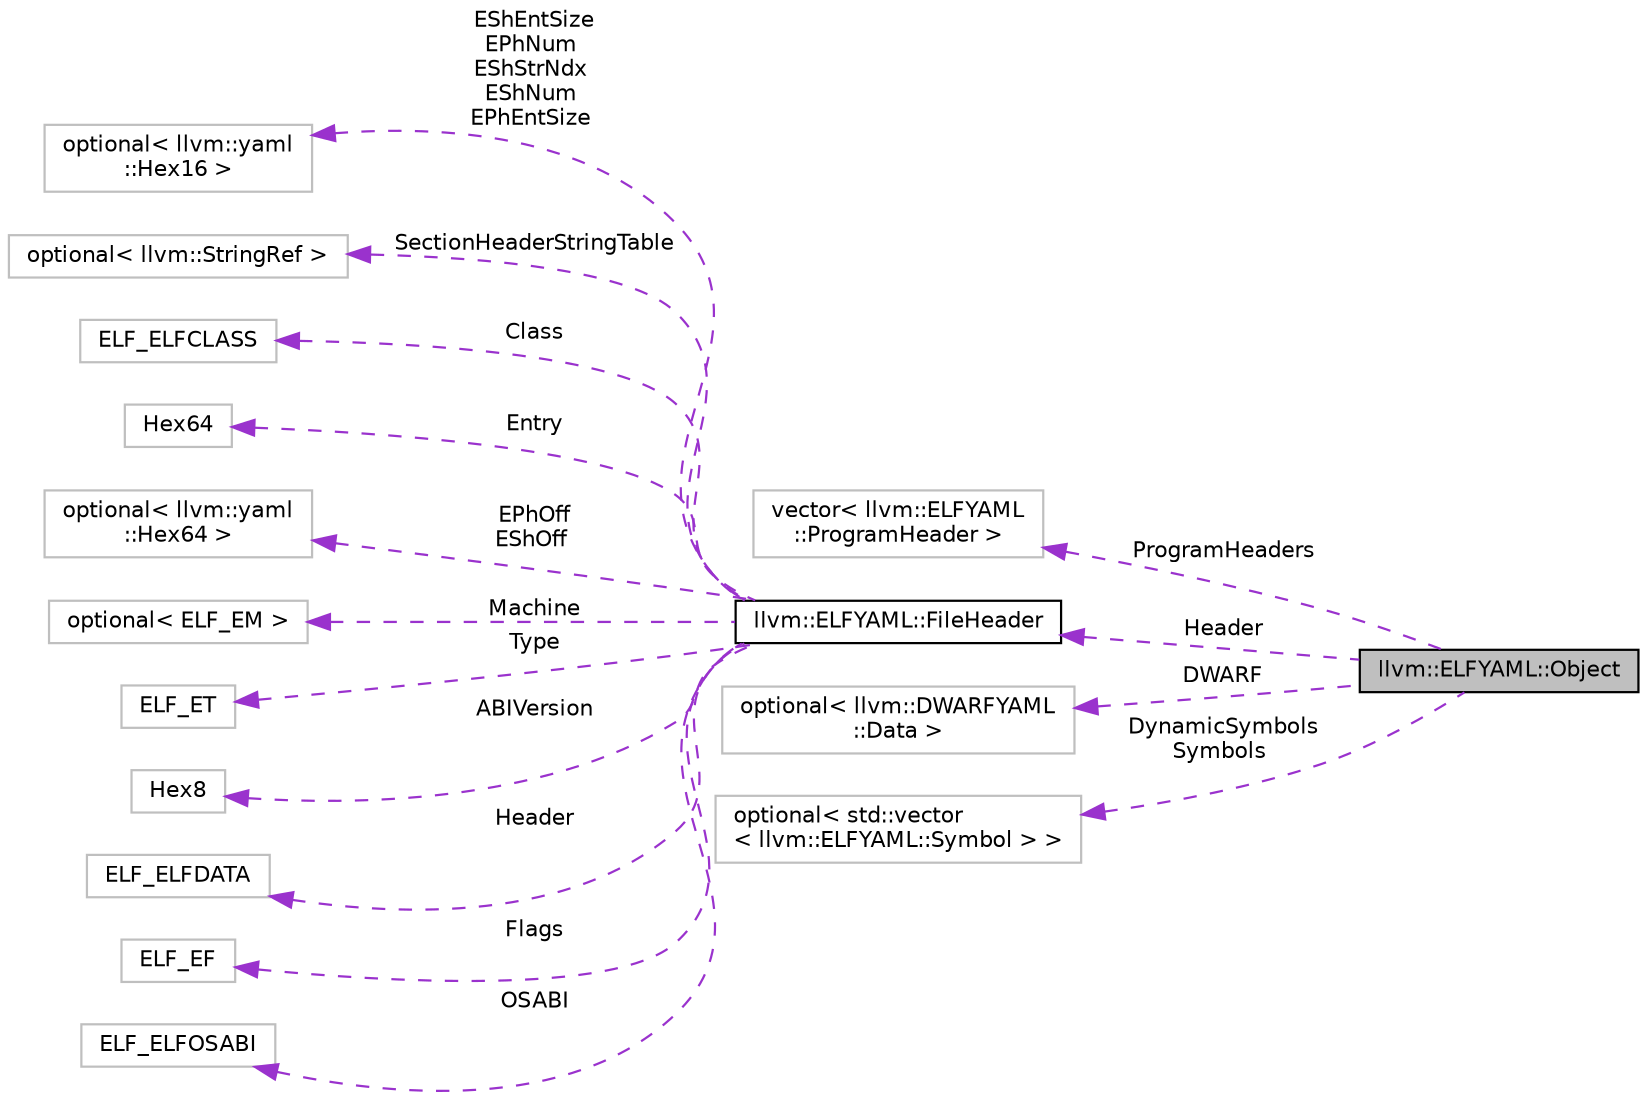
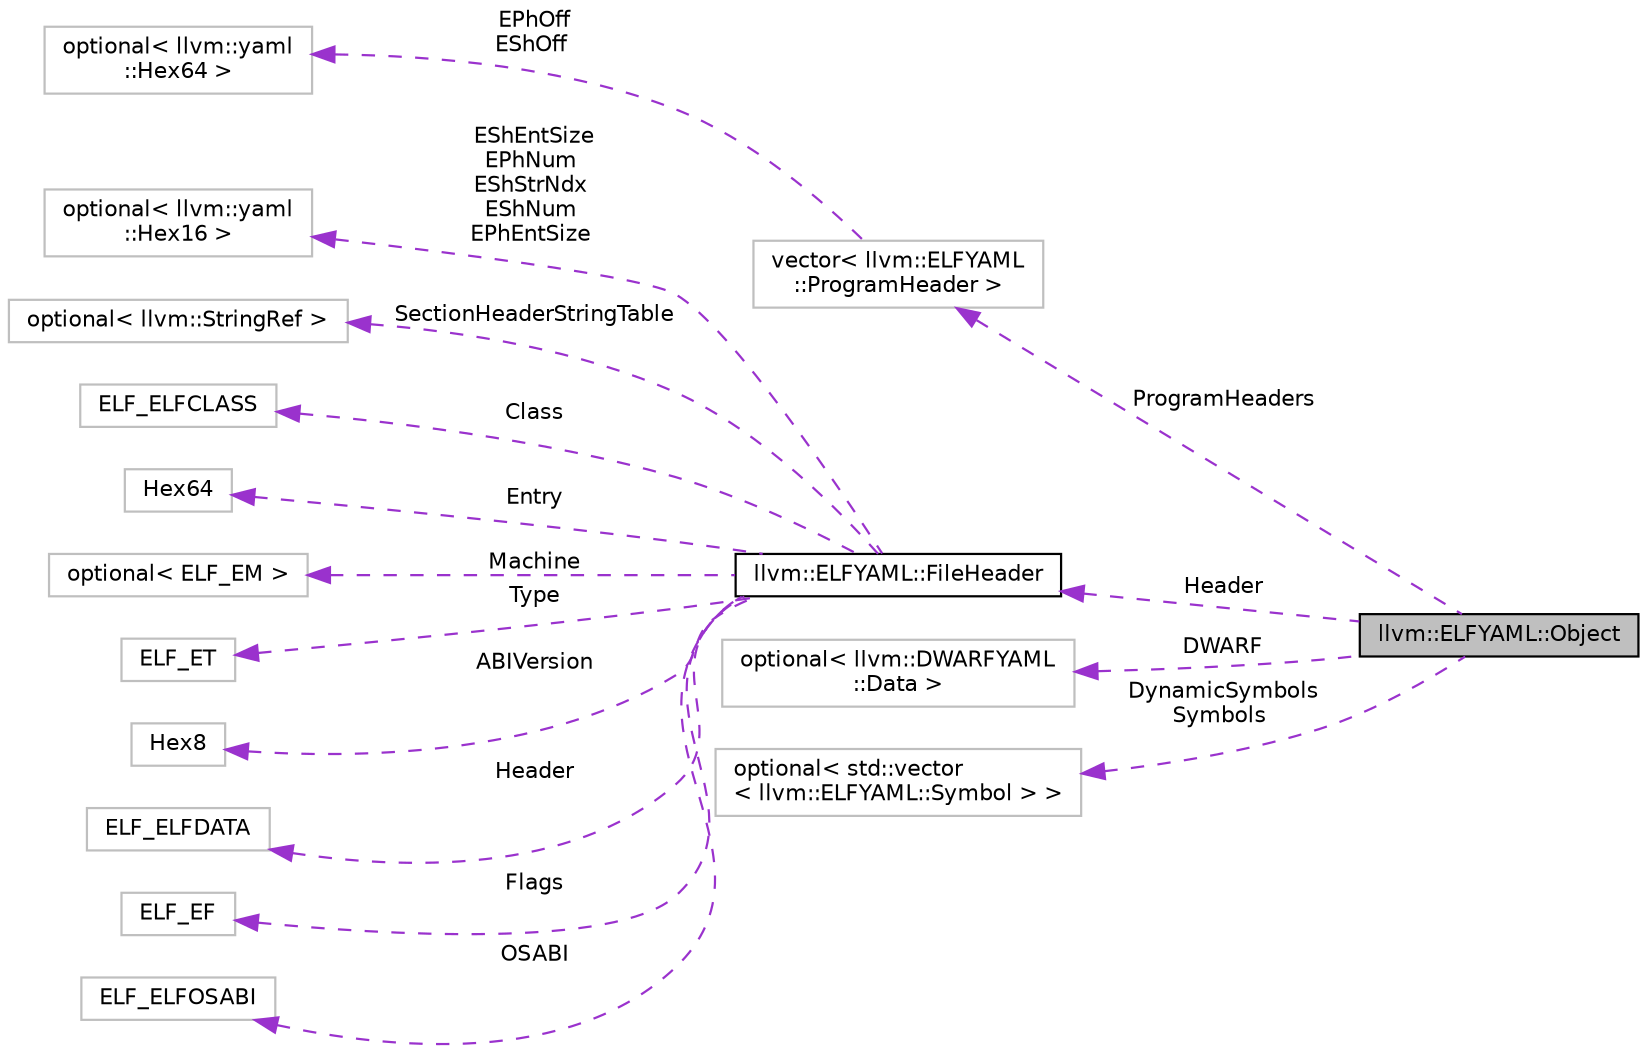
edge "llvm::ELFYAML::FileHeader" -> "optional< llvm::yaml ::Hex64 >": now "vector< llvm::ELFYAML ::ProgramHeader >" -> "optional< llvm::yaml ::Hex64 >"
